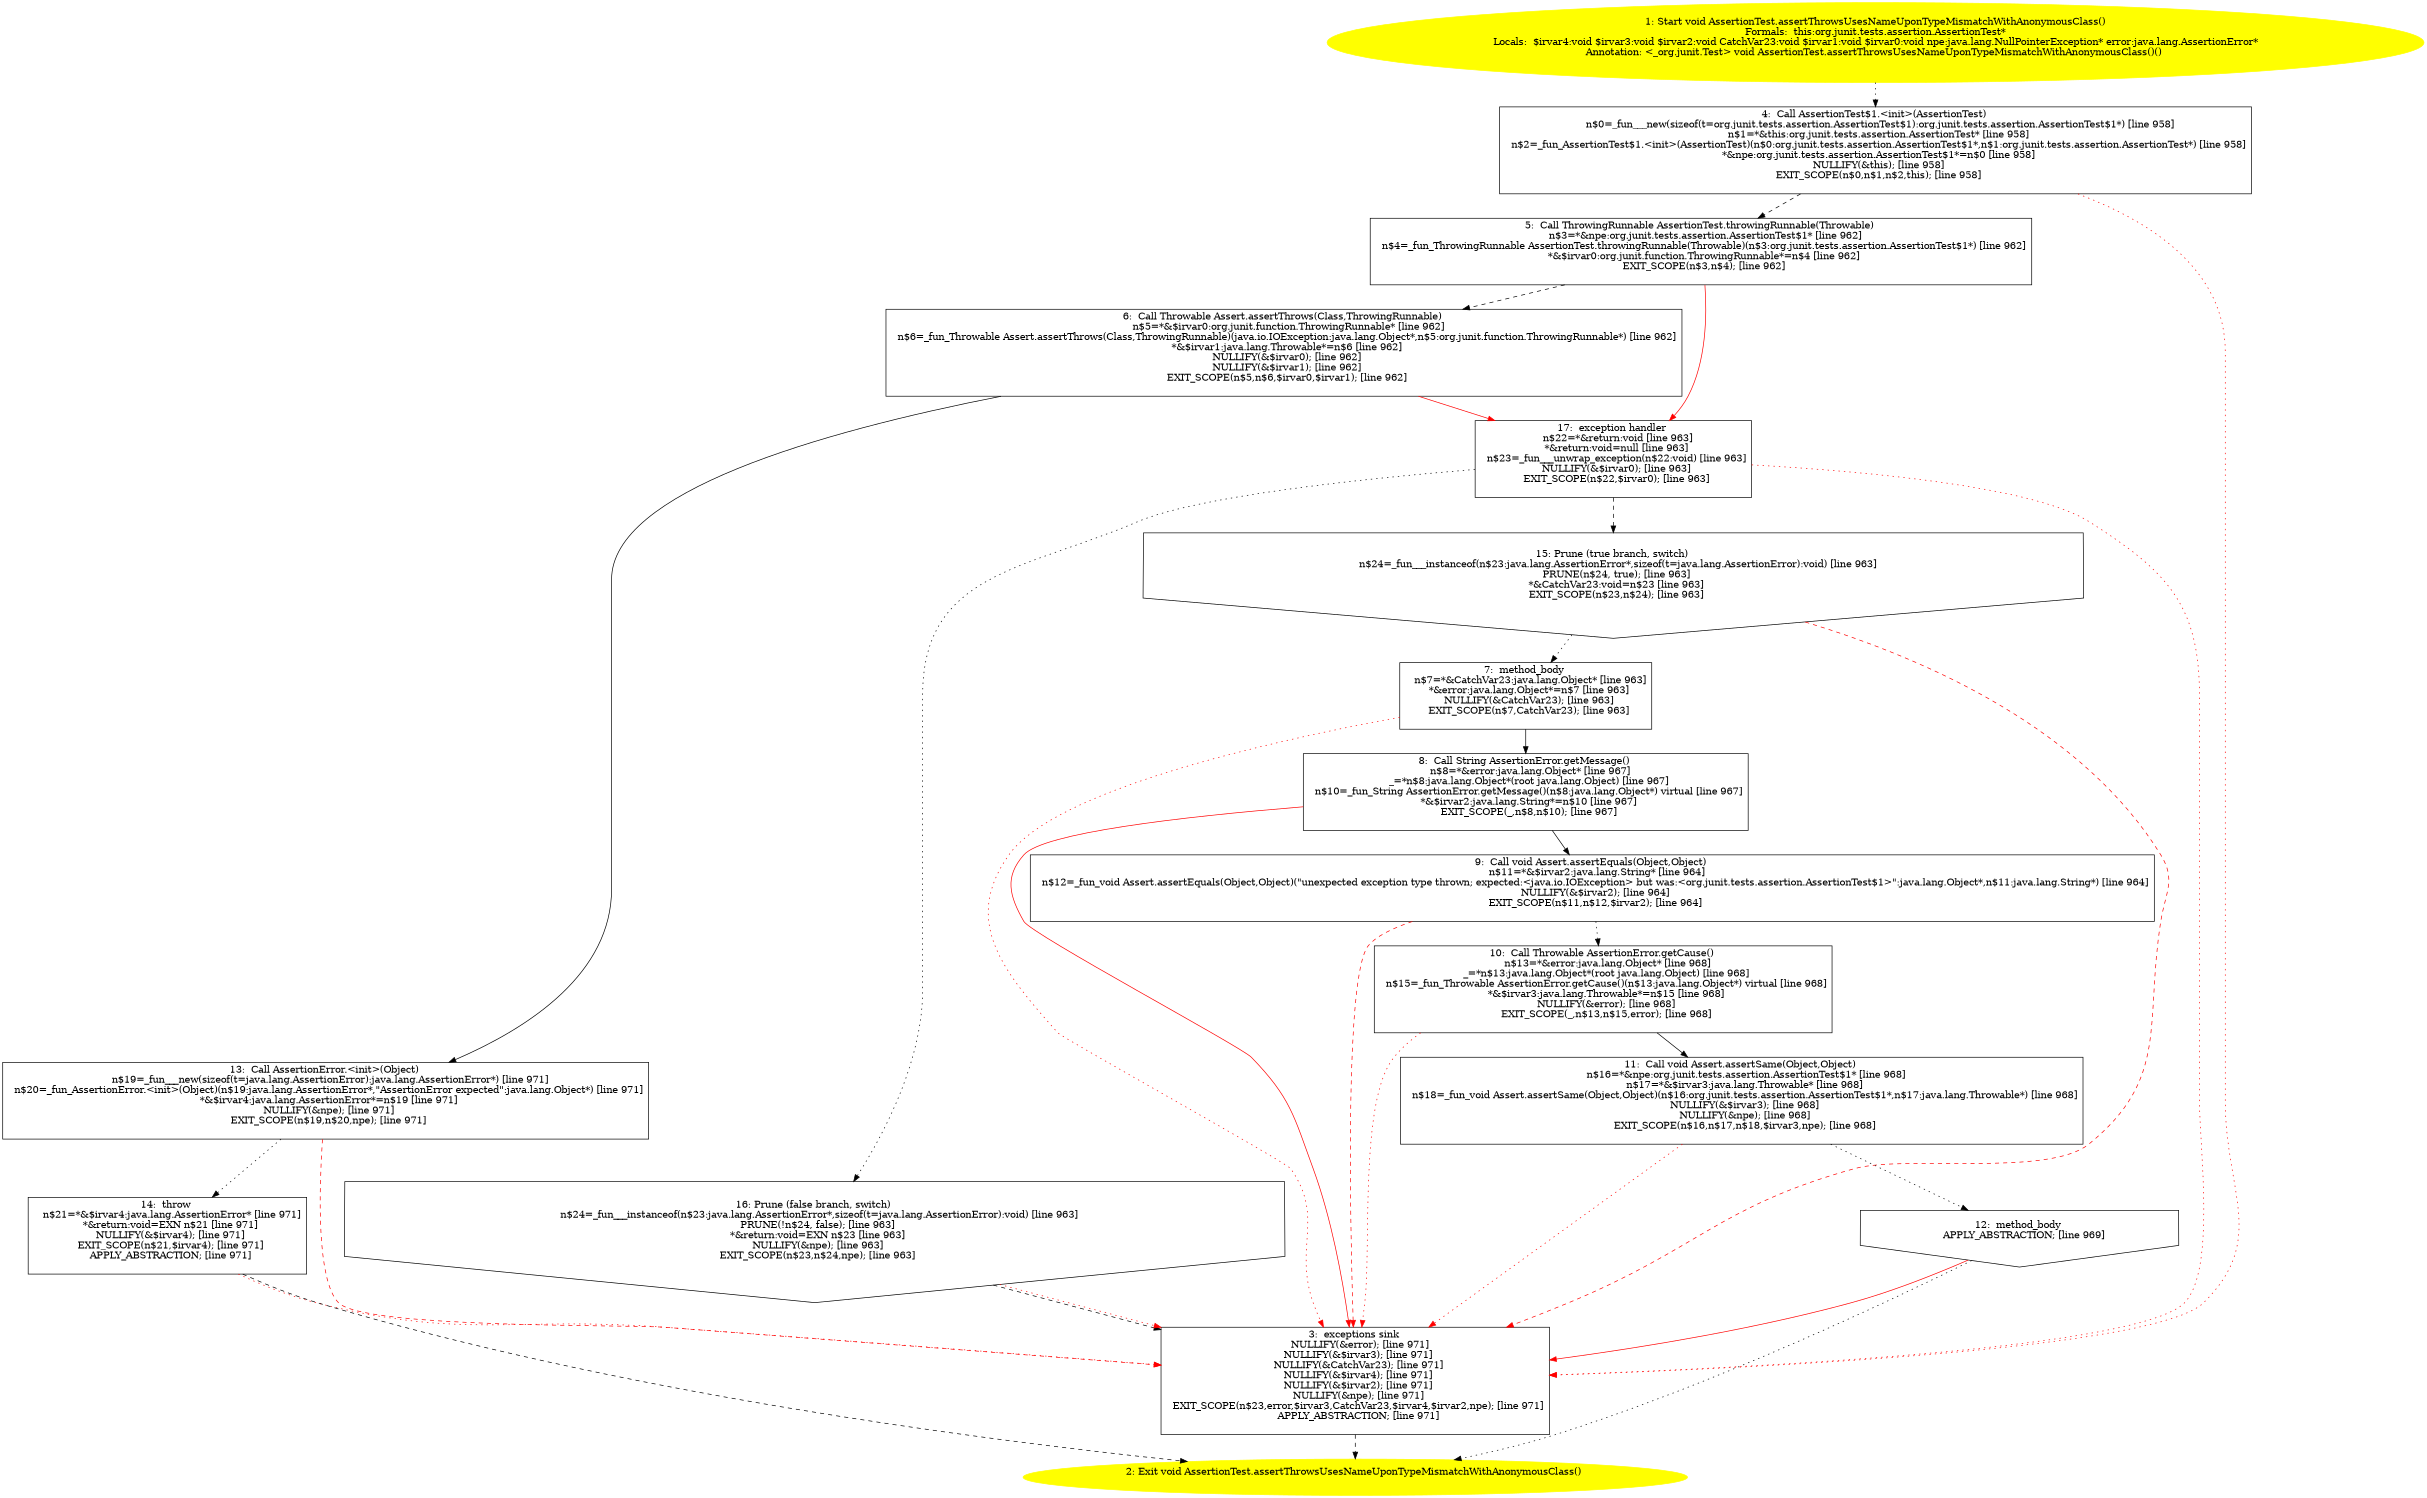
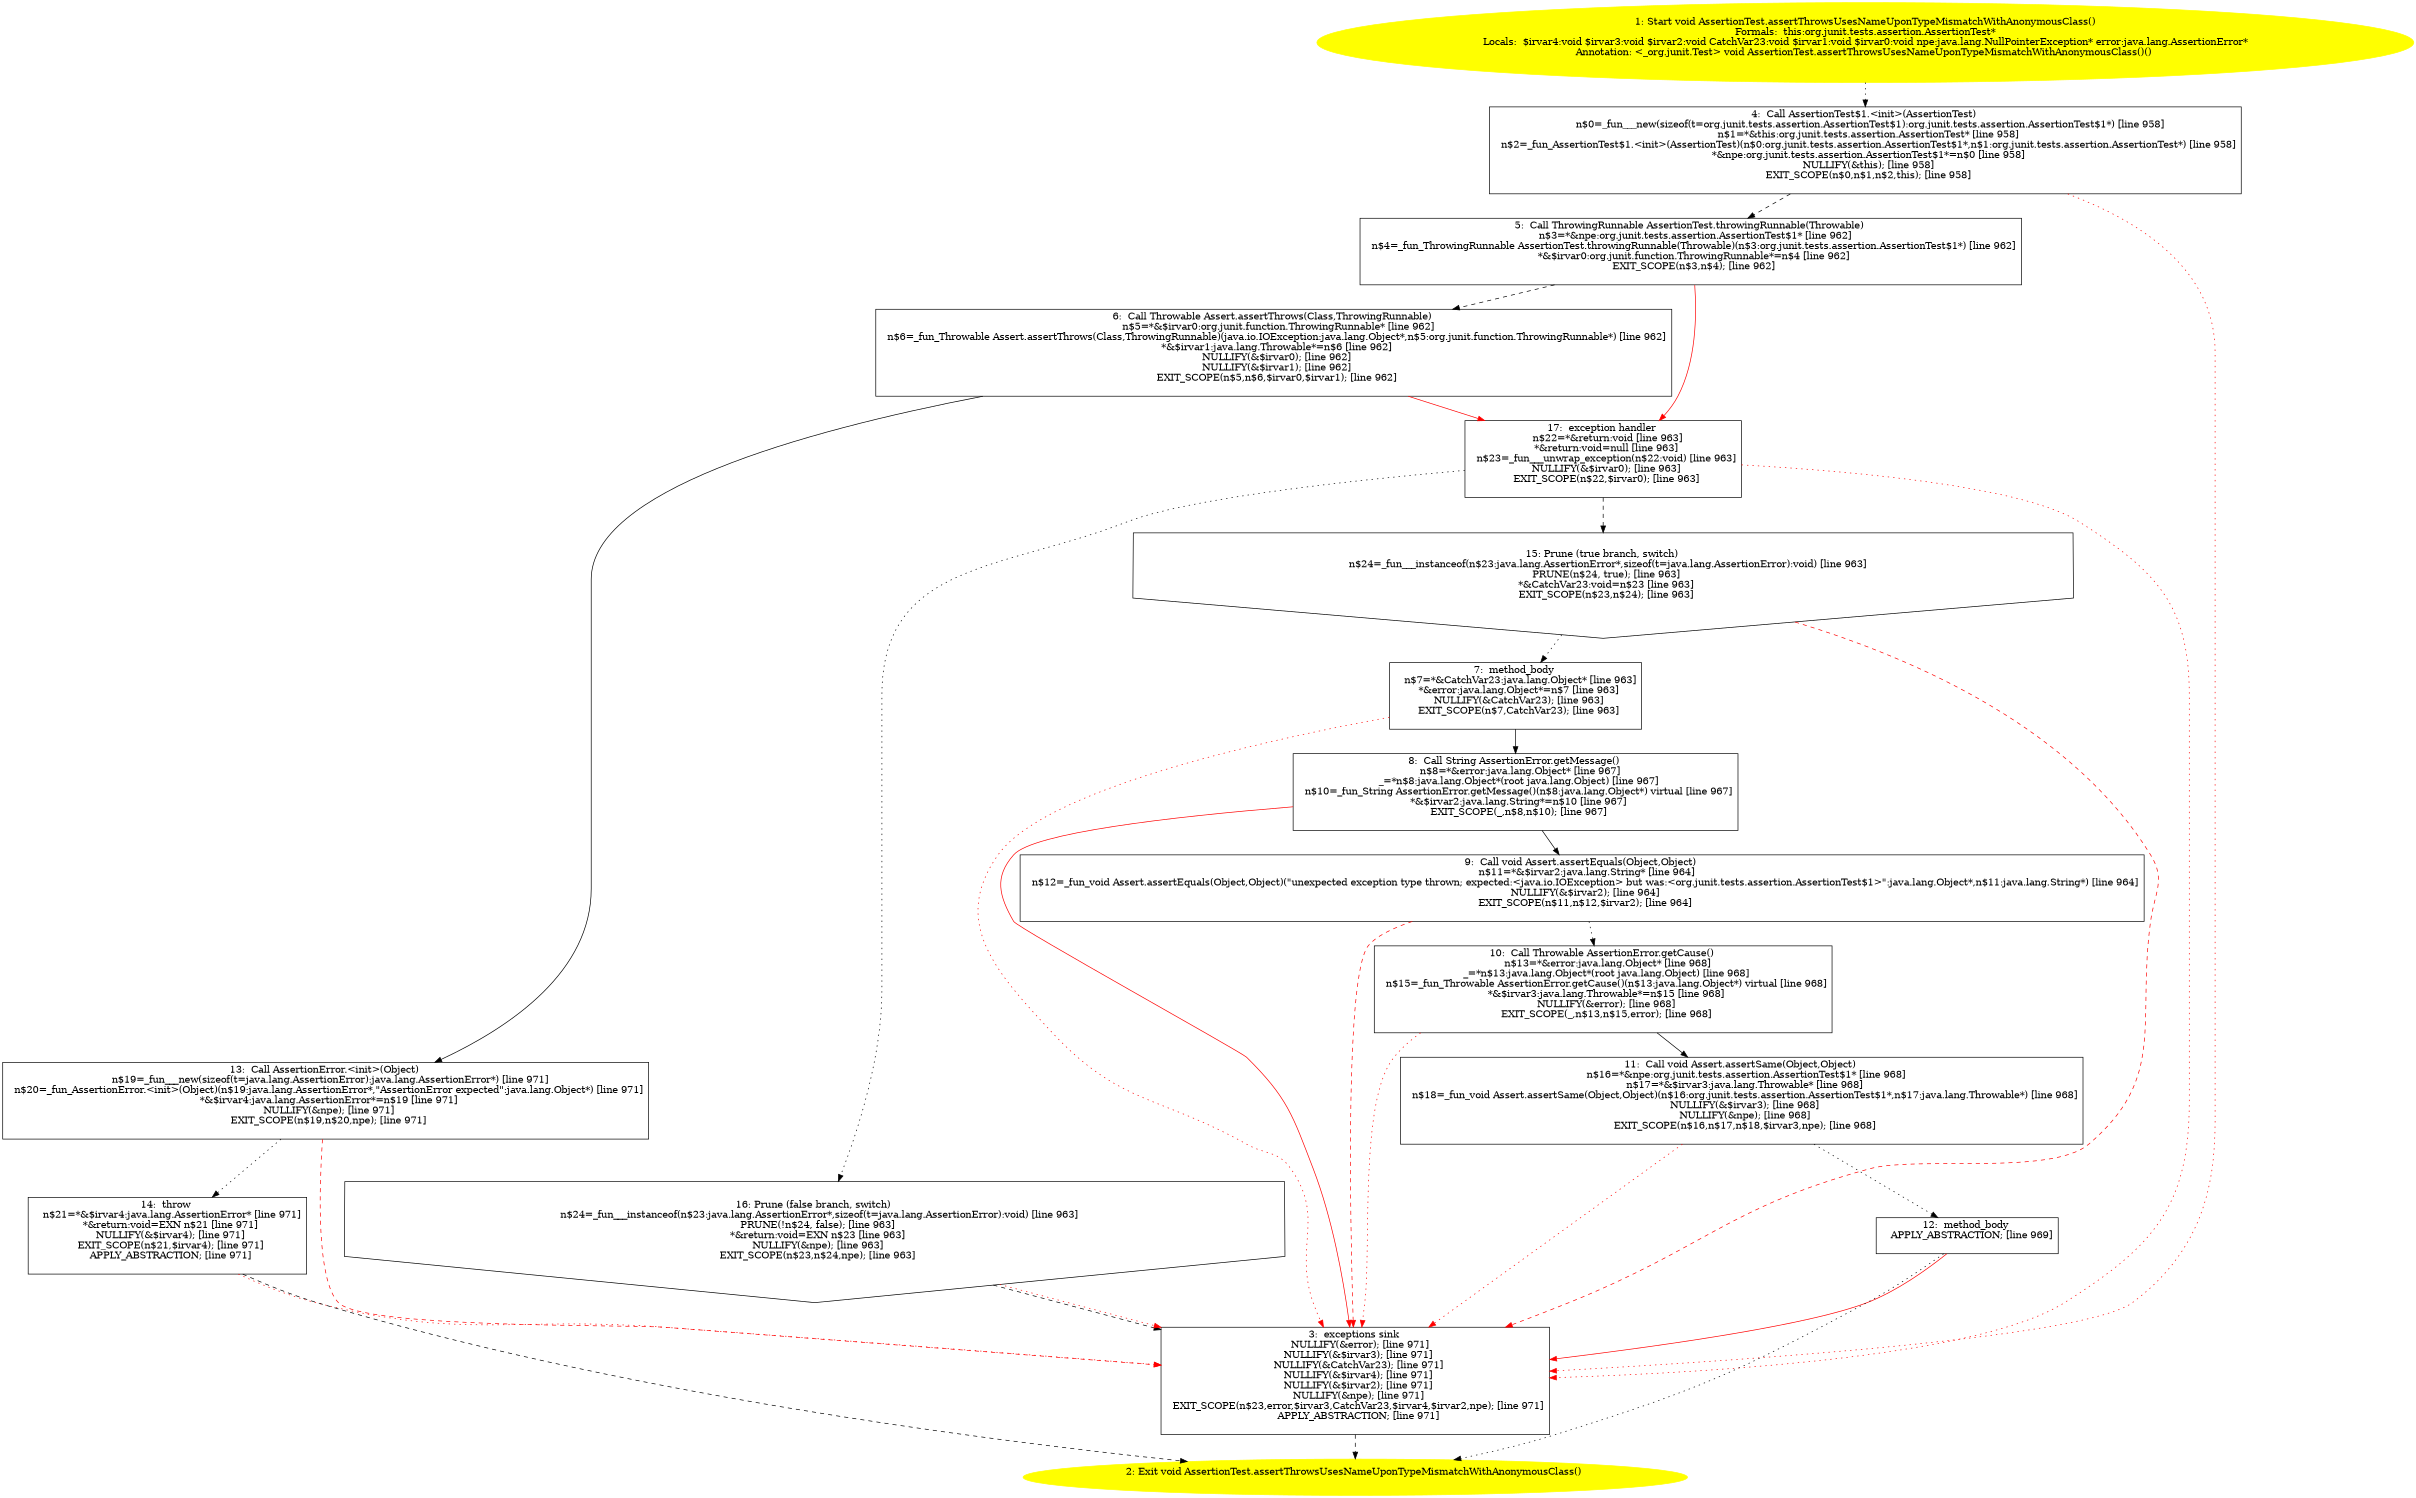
node "12:  method_body APPLY_ABSTRACTION; [line 969]": shape invhouse -> box
